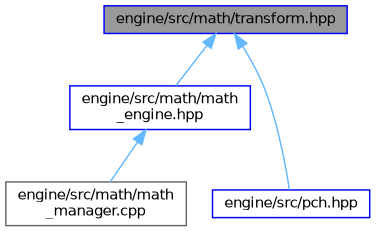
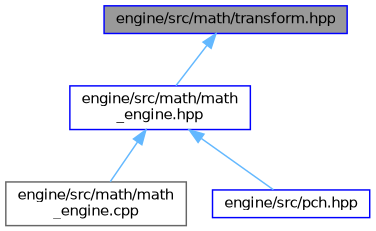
edge "engine/src/pch.hpp" -> "engine/src/math/transform.hpp": now "engine/src/pch.hpp" -> "engine/src/math/math _engine.hpp"
node "engine/src/math/math _manager.cpp": label "engine/src/math/math _manager.cpp" -> "engine/src/math/math _engine.cpp"
